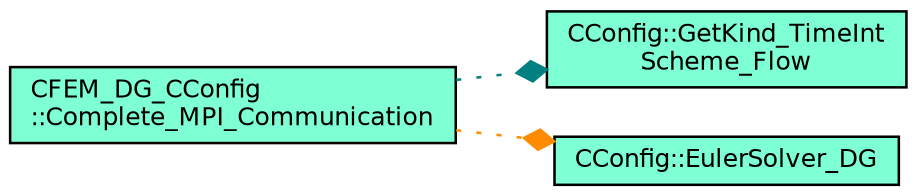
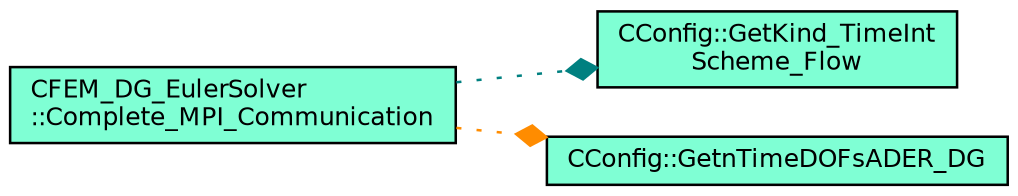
node "CFEM_DG_CConfig ::Complete_MPI_Communication": label "CFEM_DG_CConfig ::Complete_MPI_Communication" -> "CFEM_DG_EulerSolver ::Complete_MPI_Communication"
node "CConfig::EulerSolver_DG": label "CConfig::EulerSolver_DG" -> "CConfig::GetnTimeDOFsADER_DG"
